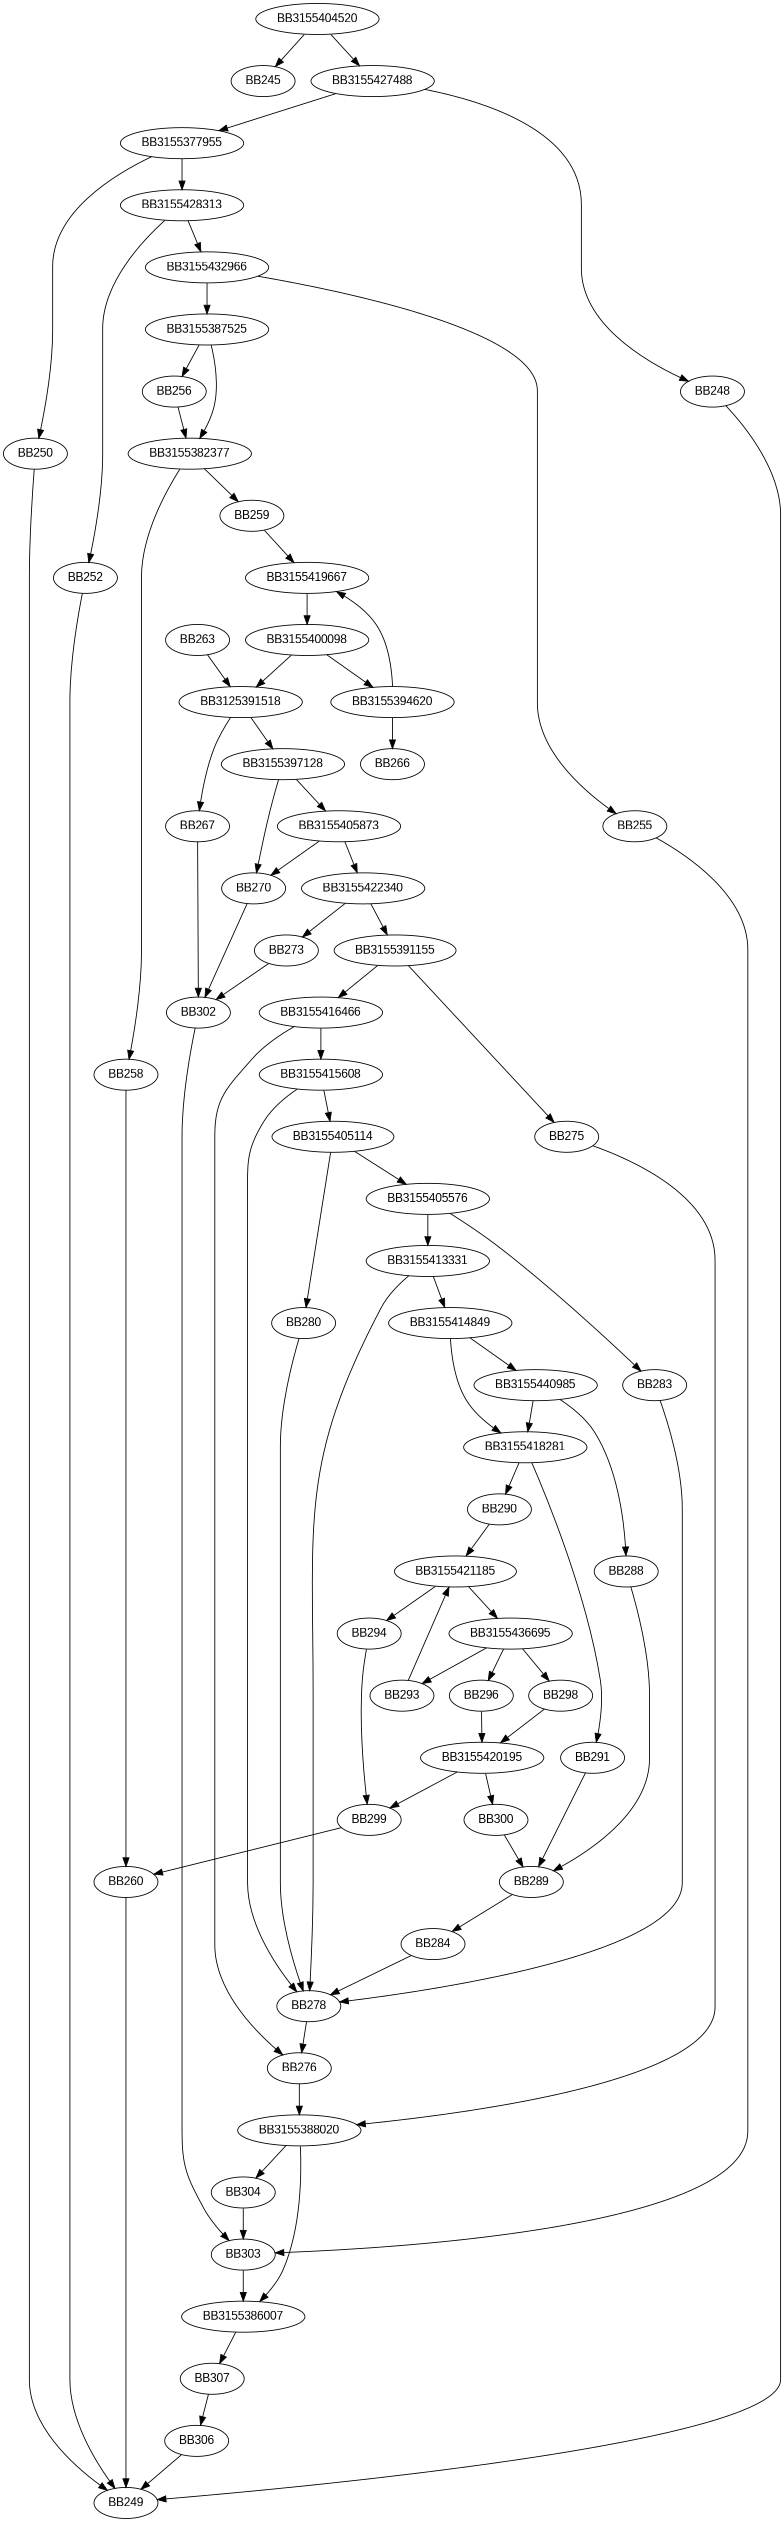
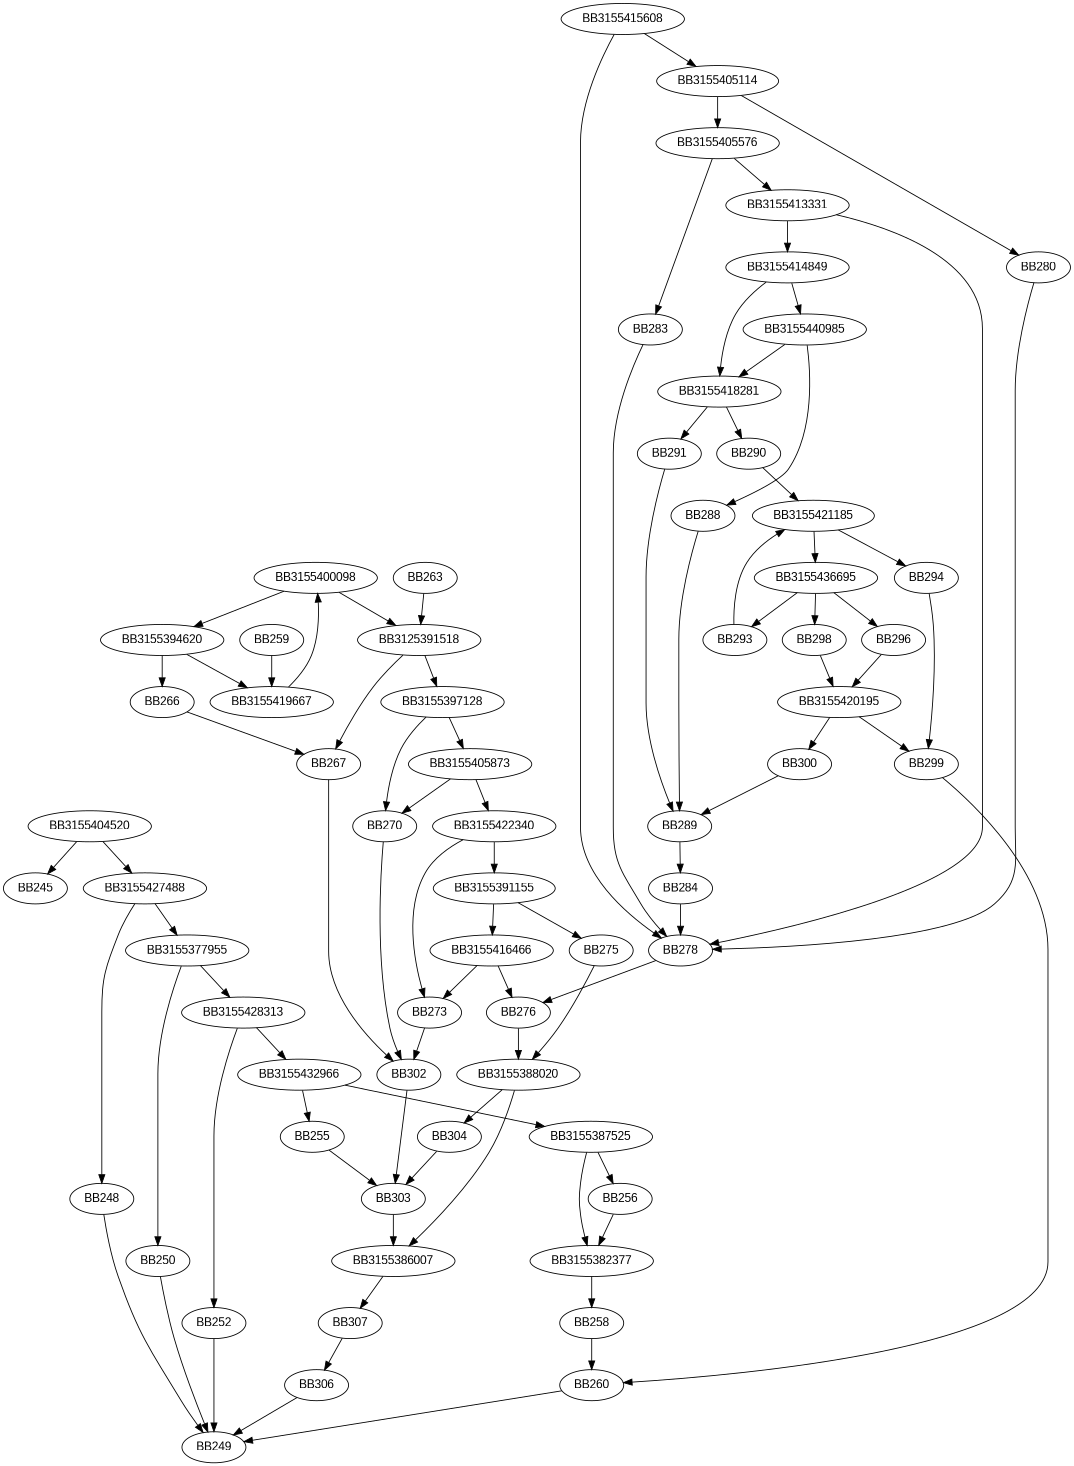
edge "BB3155382377" -> "BB259": removed
edge "BB266" -> "BB267": added
edge "BB3155416466" -> "BB3155415608": now "BB3155416466" -> "BB273"
